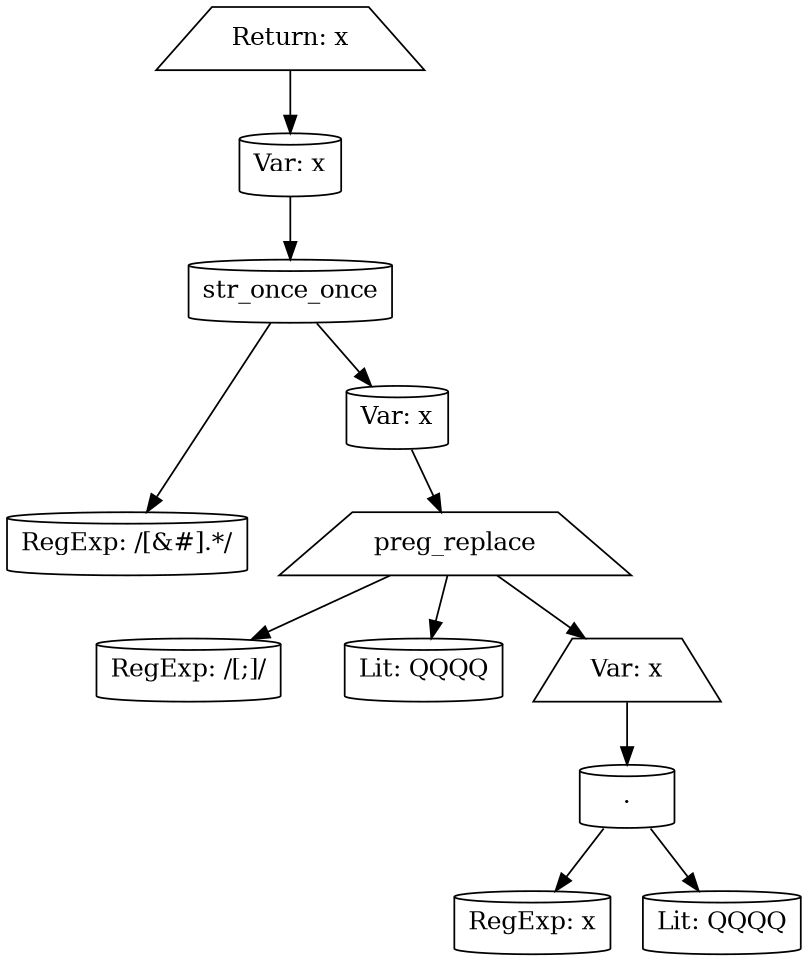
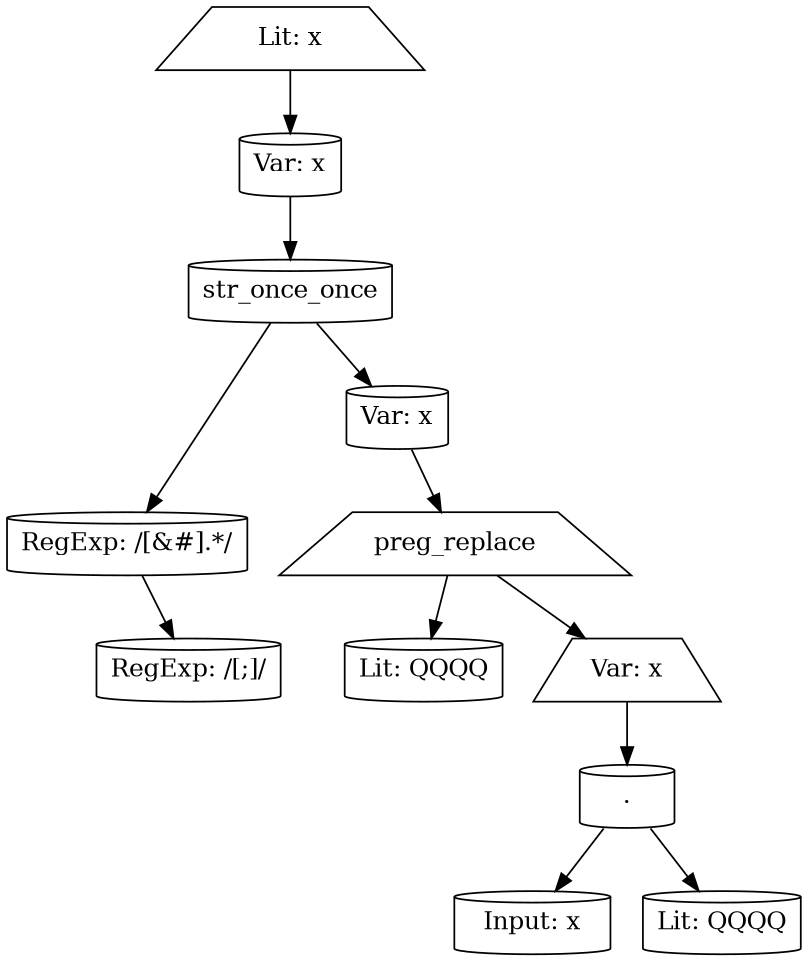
node "Return: x": label "Return: x" -> "Lit: x"
edge "preg_replace" -> "RegExp: /[;]/": now "RegExp: /[&#].*/" -> "RegExp: /[;]/"
node "RegExp: x": label "RegExp: x" -> "Input: x"
